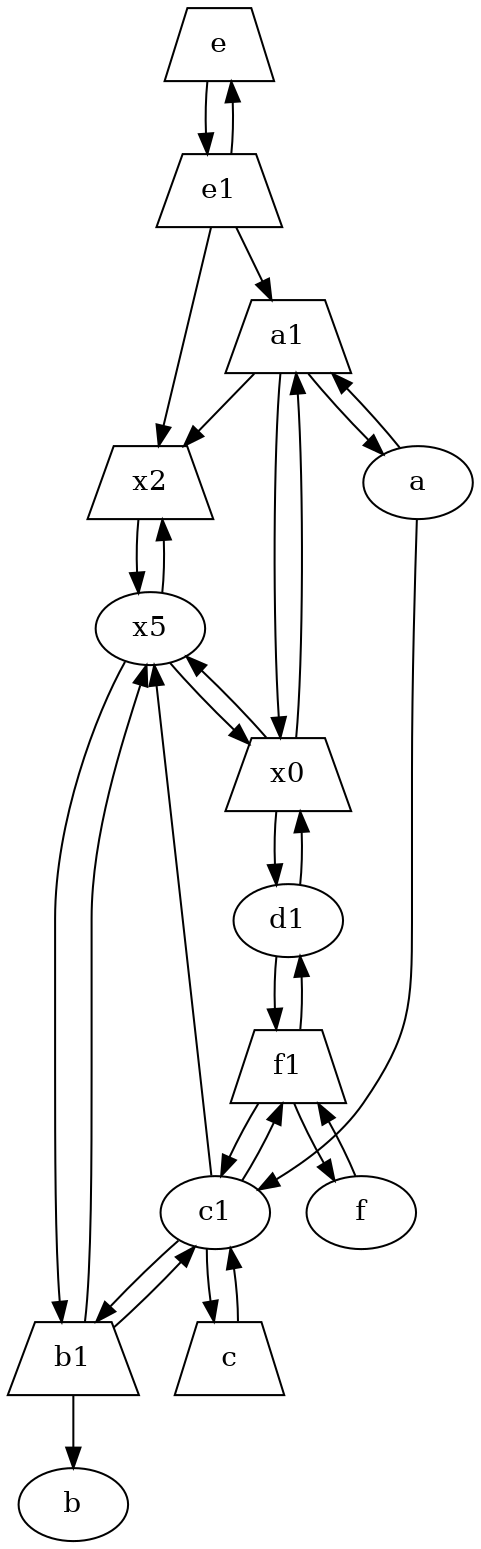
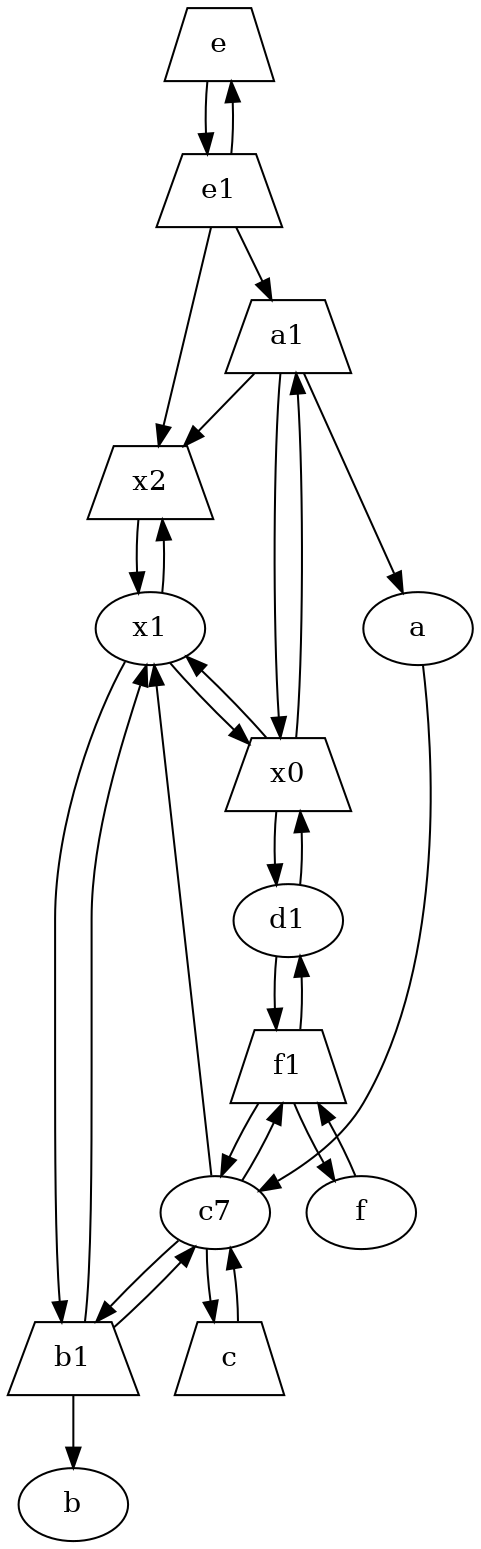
edge "a" -> "a1": removed
node "x5": label "x5" -> "x1"
node "c1": label "c1" -> "c7"
